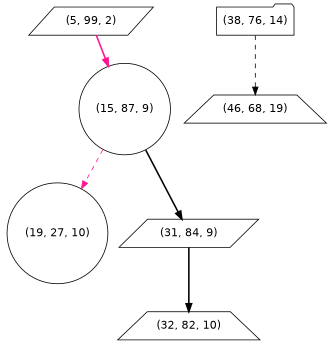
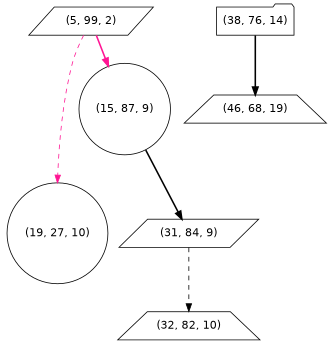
edge "(38, 76, 14)" -> "(46, 68, 19)": style dashed -> bold
edge "(15, 87, 9)" -> "(19, 27, 10)": now "(5, 99, 2)" -> "(19, 27, 10)"
edge "(31, 84, 9)" -> "(32, 82, 10)": style bold -> dashed
